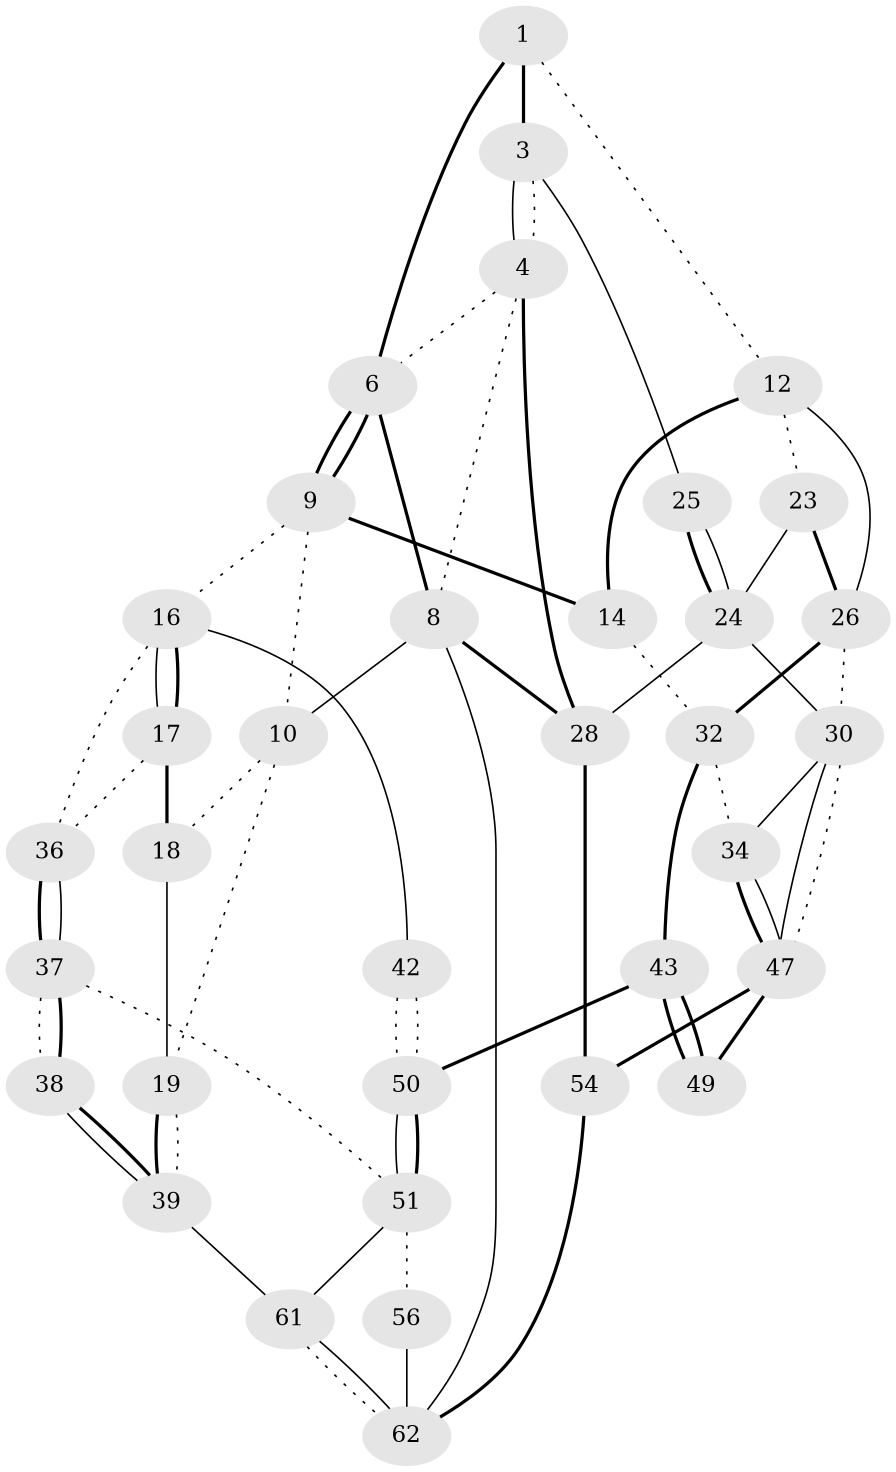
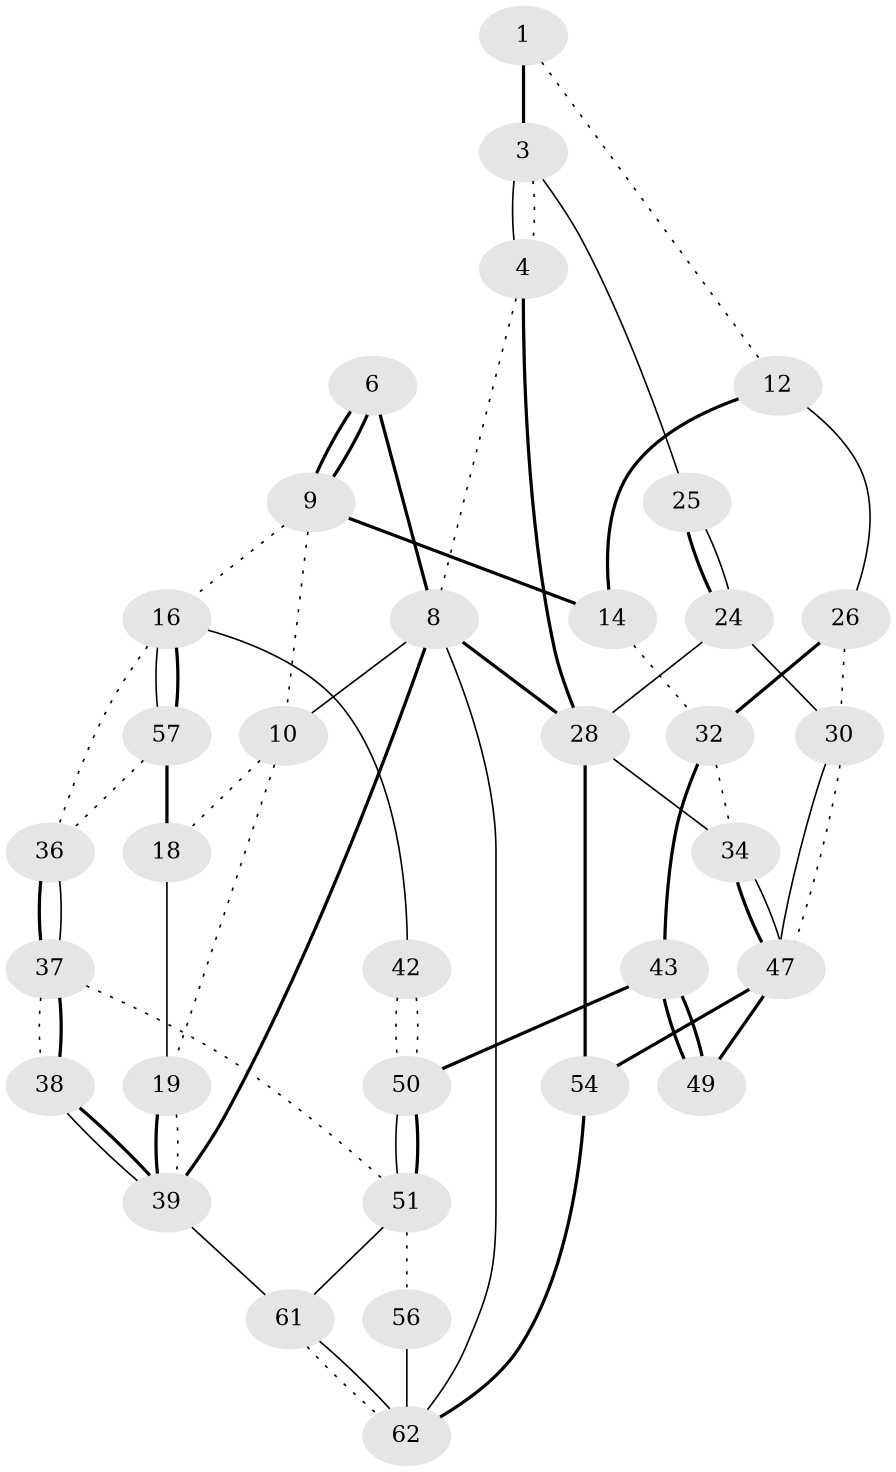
edge "1" -- "6": removed
edge "4" -- "6": removed
node "23": removed
node "17": label "17" -> "57"
edge "30" -- "34": now "28" -- "34"
edge "8" -- "39": added
